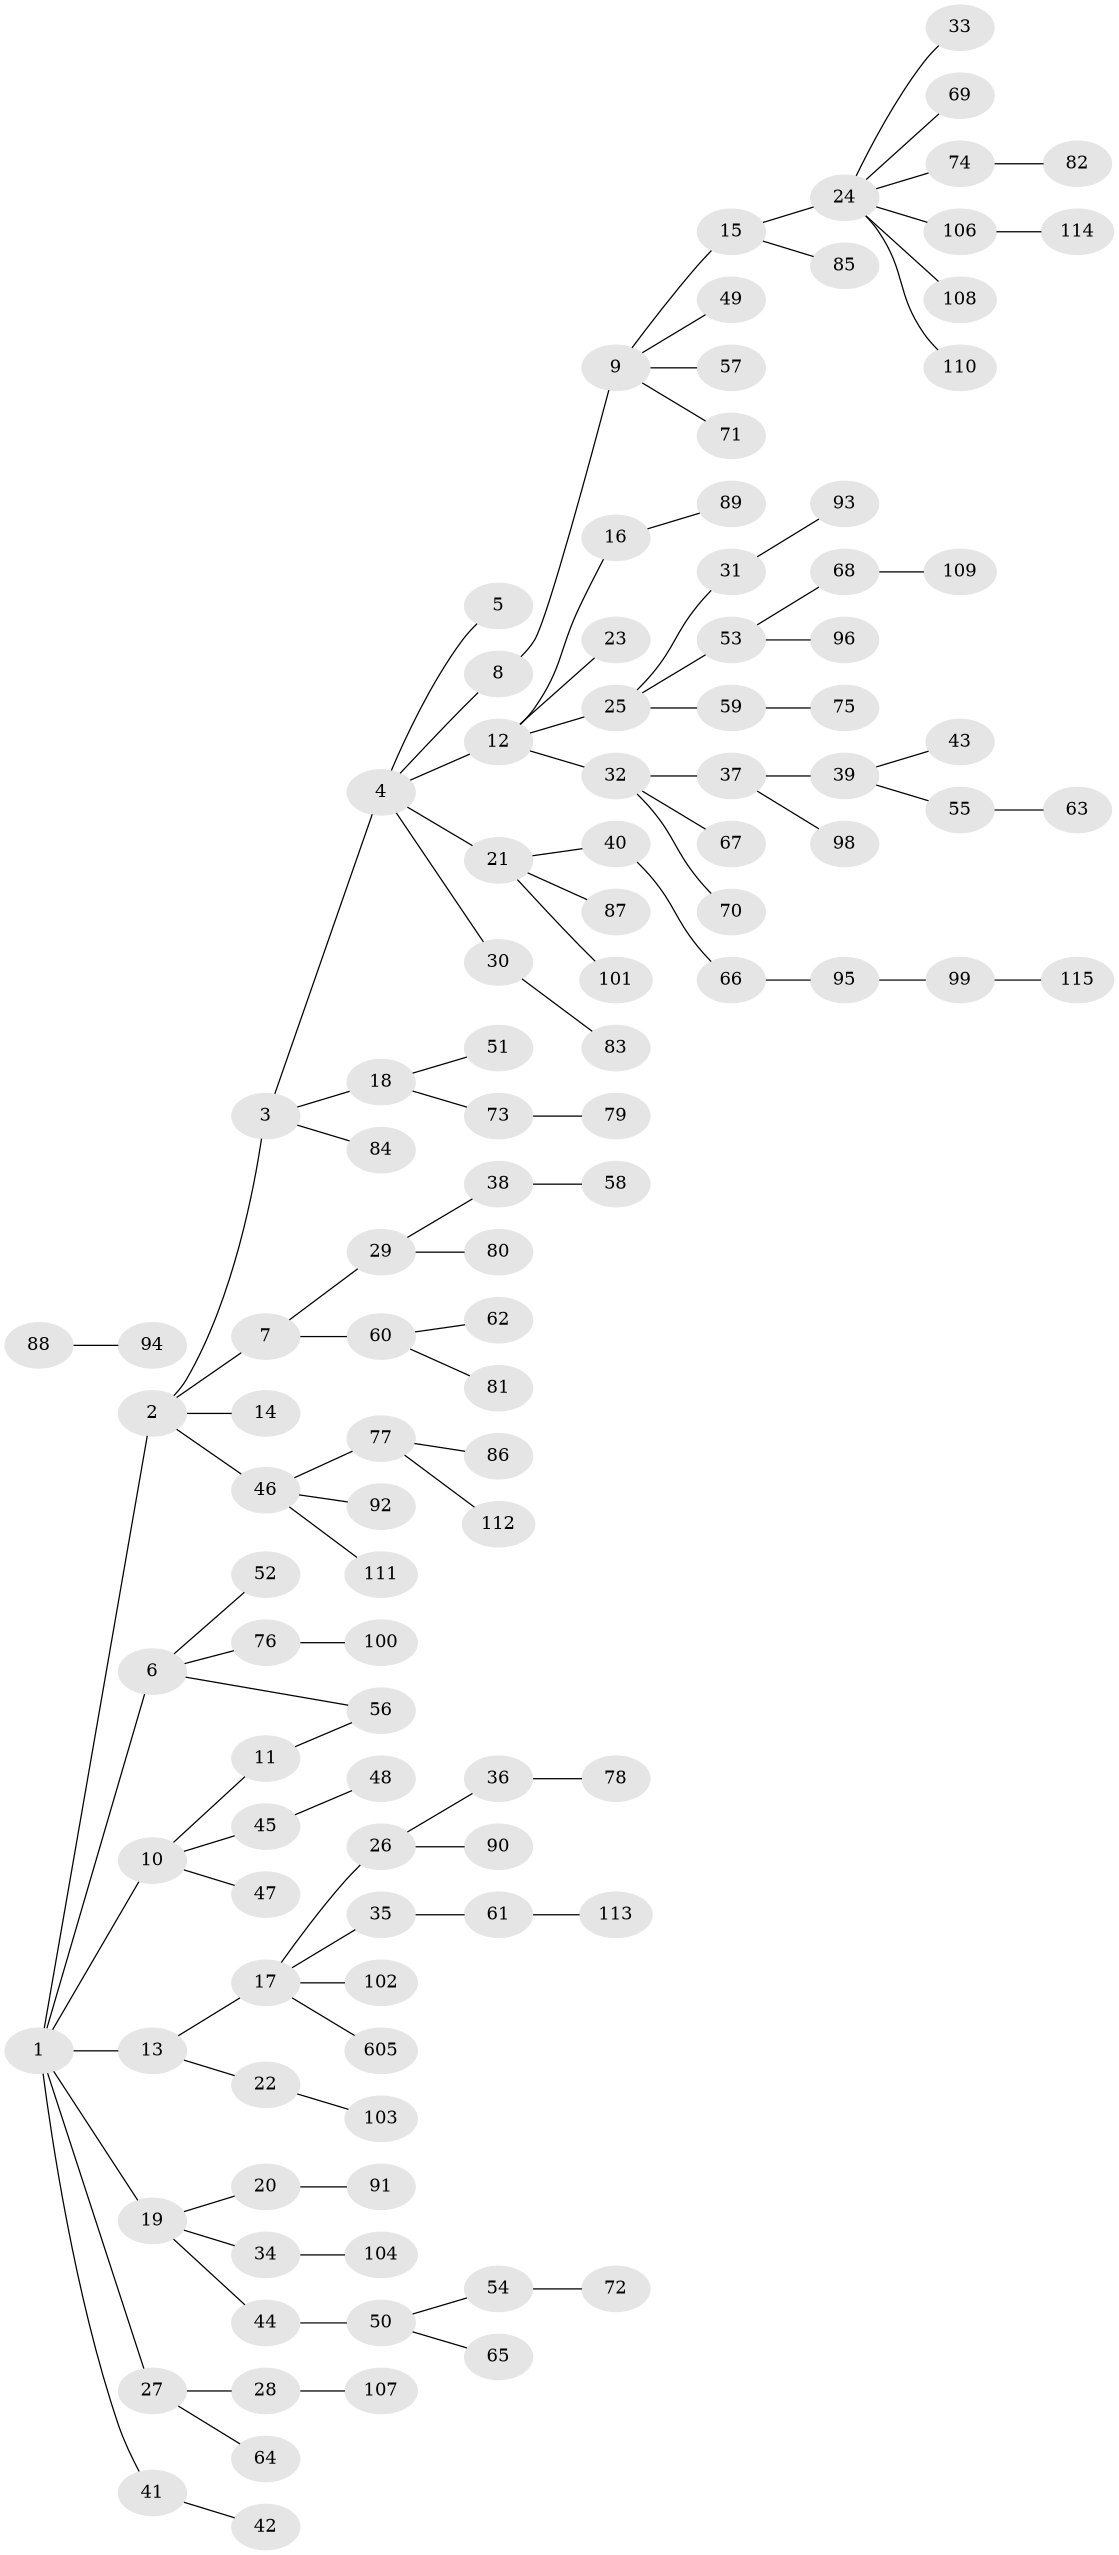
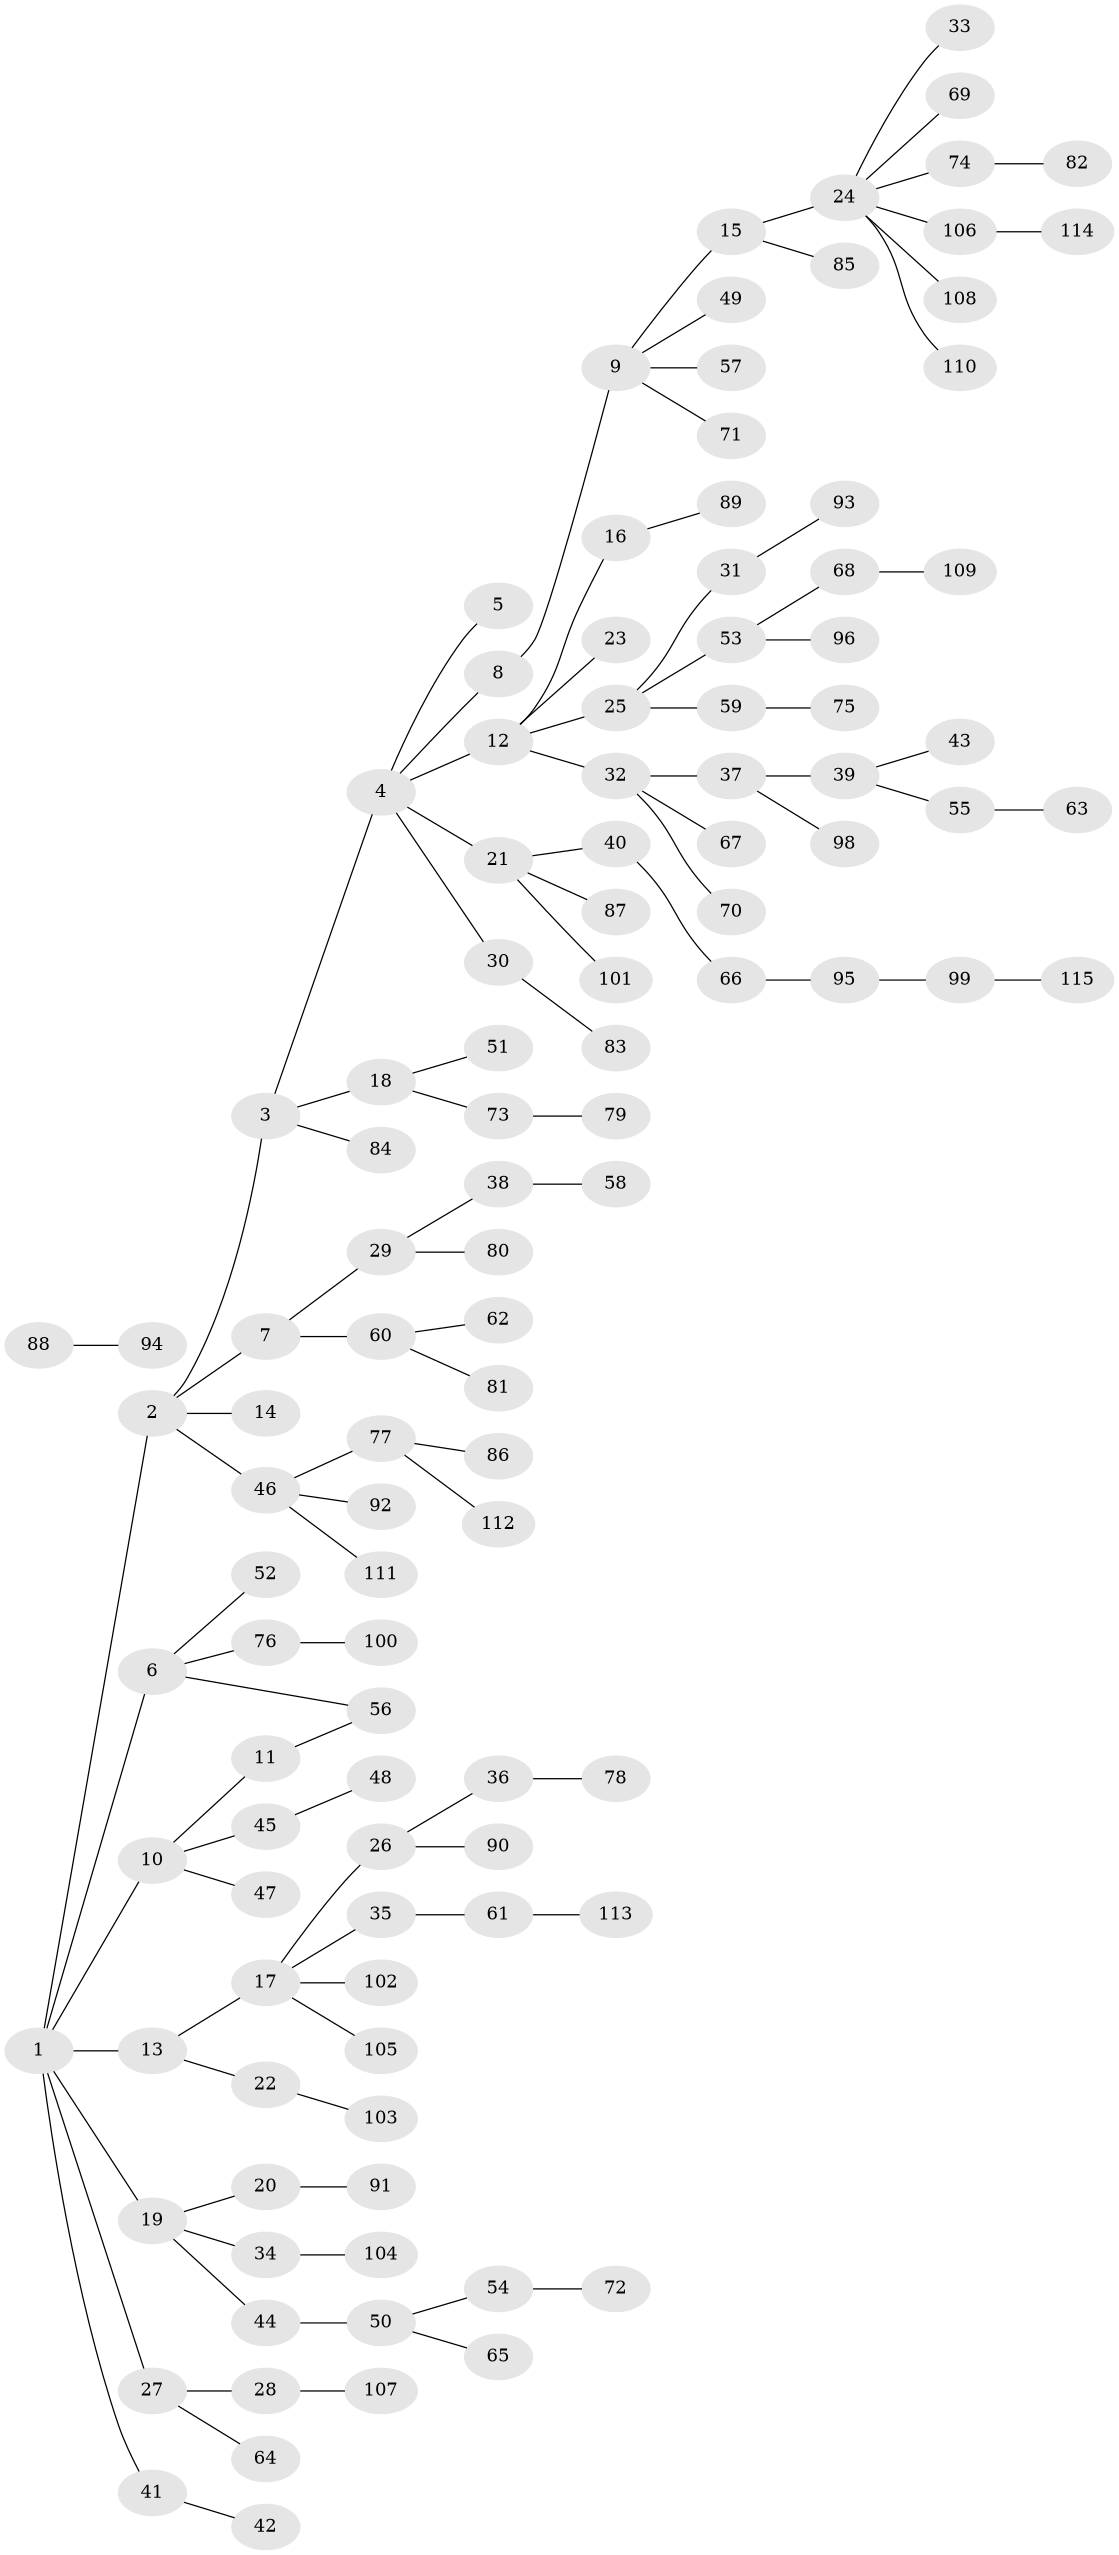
node "605": label "605" -> "105"
